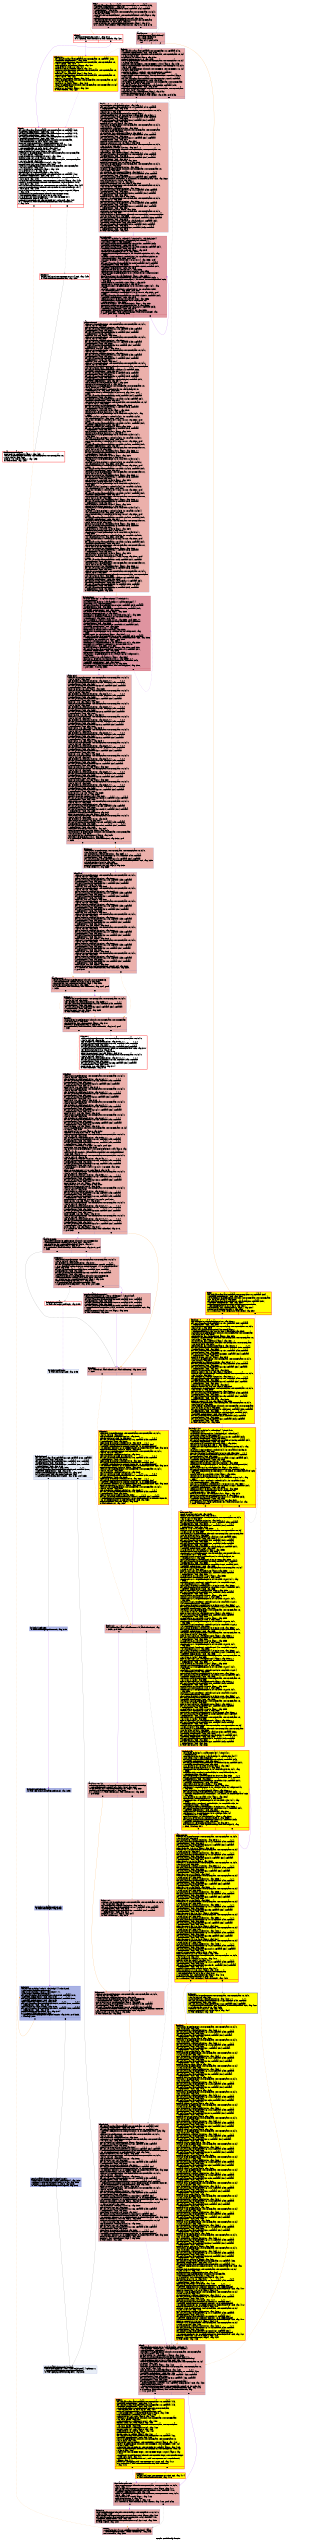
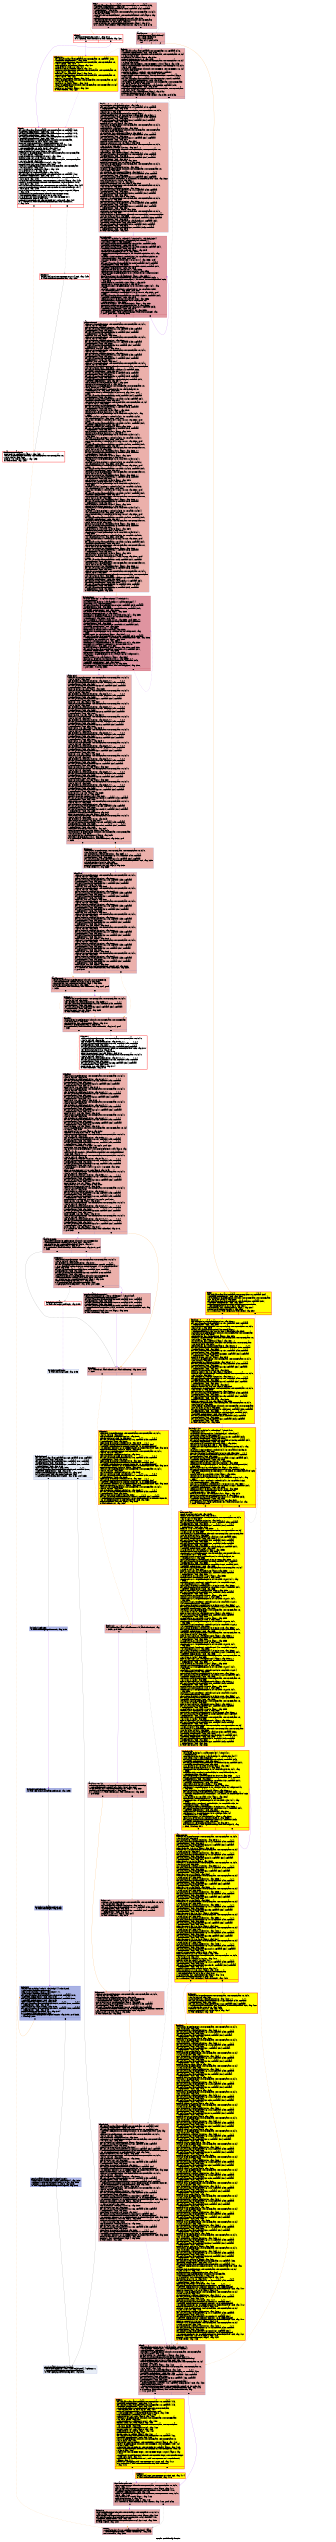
node "if.then29.i:": color #3d50c3ff -> red
